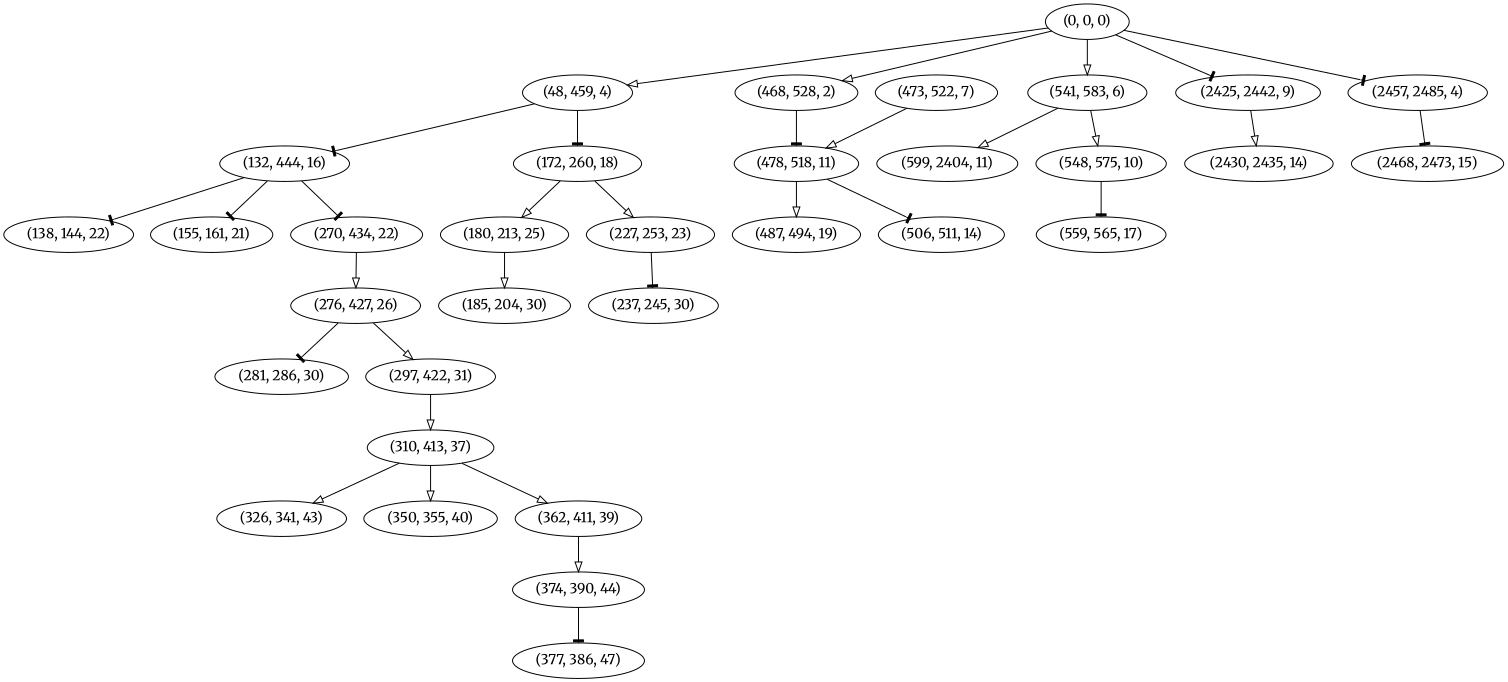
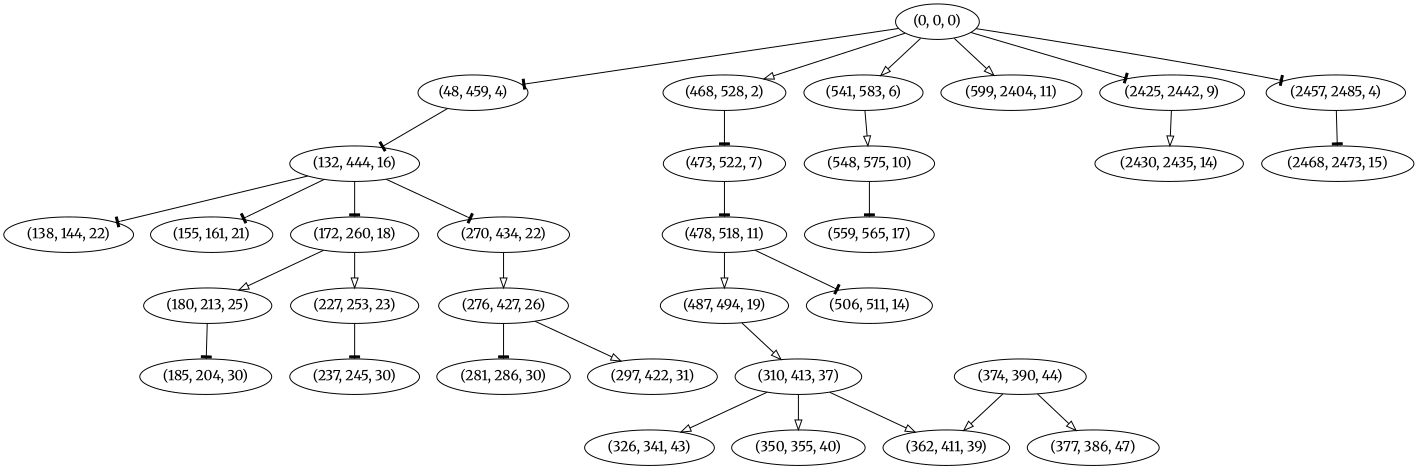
edge "(0, 0, 0)" -> "(48, 459, 4)": arrowhead onormal -> tee
edge "(48, 459, 4)" -> "(172, 260, 18)": now "(132, 444, 16)" -> "(172, 260, 18)"
edge "(468, 528, 2)" -> "(478, 518, 11)": now "(468, 528, 2)" -> "(473, 522, 7)"
edge "(473, 522, 7)" -> "(478, 518, 11)": arrowhead onormal -> tee
edge "(541, 583, 6)" -> "(599, 2404, 11)": now "(0, 0, 0)" -> "(599, 2404, 11)"
edge "(180, 213, 25)" -> "(185, 204, 30)": arrowhead onormal -> tee
edge "(297, 422, 31)" -> "(310, 413, 37)": now "(487, 494, 19)" -> "(310, 413, 37)"
edge "(362, 411, 39)" -> "(374, 390, 44)": reversed
edge "(374, 390, 44)" -> "(377, 386, 47)": arrowhead tee -> onormal
